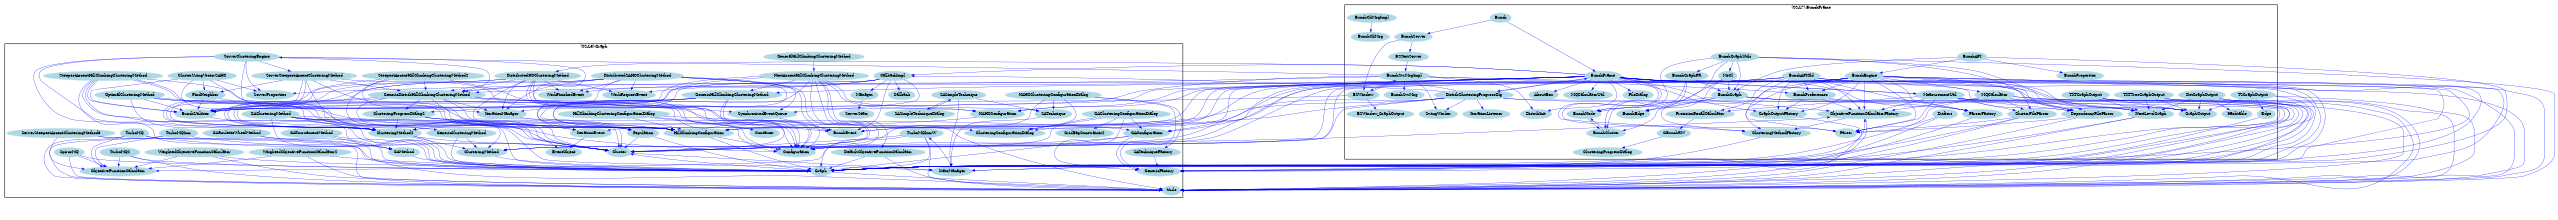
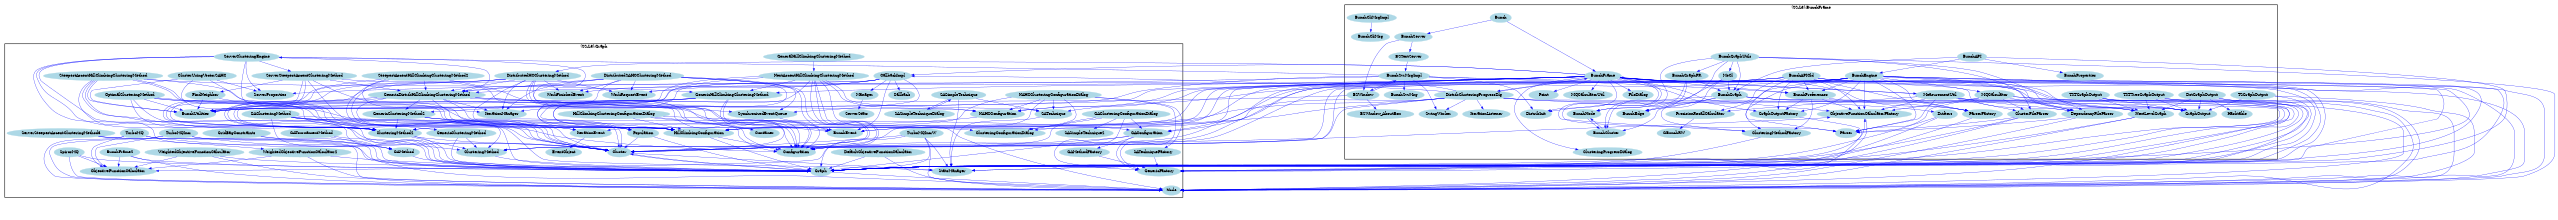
cluster "(SS-L7):BunchFrame": label "(SS-L7):BunchFrame" -> "(SS-L3):BunchFrame"
edge "ClusterUsingVectorSAHC" -> "FindNeighbor": removed
edge "BunchEngine" -> "SATechnique": added
edge "SteepestAscentHillClimbingClusteringMethod" -> "GenericHillClimbingClusteringMethod": added
edge "BunchFrame" -> "BunchPreferences": added
edge "DistributedSAHCClusteringMethod" -> "BunchUtilities": removed
node "AboutBox": label "AboutBox" -> "Point"
edge "DistribClusteringProgressDlg" -> "Drifters": added
edge "BunchGraph" -> "BunchNode": now "BunchGraph" -> "DistribInit"
edge "NAHCClusteringConfigurationDialog" -> "NAHCConfiguration": added
node "ClusteringProgressDialog2": label "ClusteringProgressDialog2" -> "GenericClusteringMethod2"
node "BSWindow_GraphOutput": label "BSWindow_GraphOutput" -> "BSWindow_AboutBox"
node "Edge": removed
edge "DistributedHCClusteringMethod" -> "Cluster": added
edge "NextAscentHillClimbingClusteringMethod" -> "DefaultObjectiveFunctionCalculator": now "NextAscentHillClimbingClusteringMethod" -> "Configuration"
edge "ObjectiveFunctionCalculatorFactory" -> "ClusteringMethodFactory": now "BunchPreferences" -> "ClusteringMethodFactory"
edge "BunchUtilities" -> "ClusteringMethod2": now "OptimalClusteringMethod" -> "ClusteringMethod2"
edge "IterationManager" -> "HillClimbingConfiguration": now "NAHCClusteringConfigurationDialog" -> "HillClimbingConfiguration"
edge "ServerClusteringEngine" -> "ClusteringMethod": added
edge "ServerSteepestAscentClusteringMethod" -> "EventObject": now "ServerSteepestAscentClusteringMethod" -> "Cluster"
node "GARouletteWheelMethod": label "GARouletteWheelMethod" -> "GridBagConstraints"
node "GridBagConstraints2": label "GridBagConstraints2" -> "SASimpleTechnique2"
edge "GBunchRW" -> "ClusteringProgressDialog": now "BunchFrame" -> "ClusteringProgressDialog"
node "TurboMQ2": label "TurboMQ2" -> "BunchFrame2"
edge "TurboMQIncr" -> "Graph": added
edge "StatsManager" -> "TurboMQIncrW": reversed
node "GAMethodFactory": added
edge "ServerSteepestAscentClusteringMethod3" -> "ObjectiveFunctionCalculator": now "ServerSteepestAscentClusteringMethod3" -> "WeightedObjectiveFunctionCalculator2"
edge "Cluster" -> "Graph": added
edge "MeasurementUtil" -> "Node": removed
